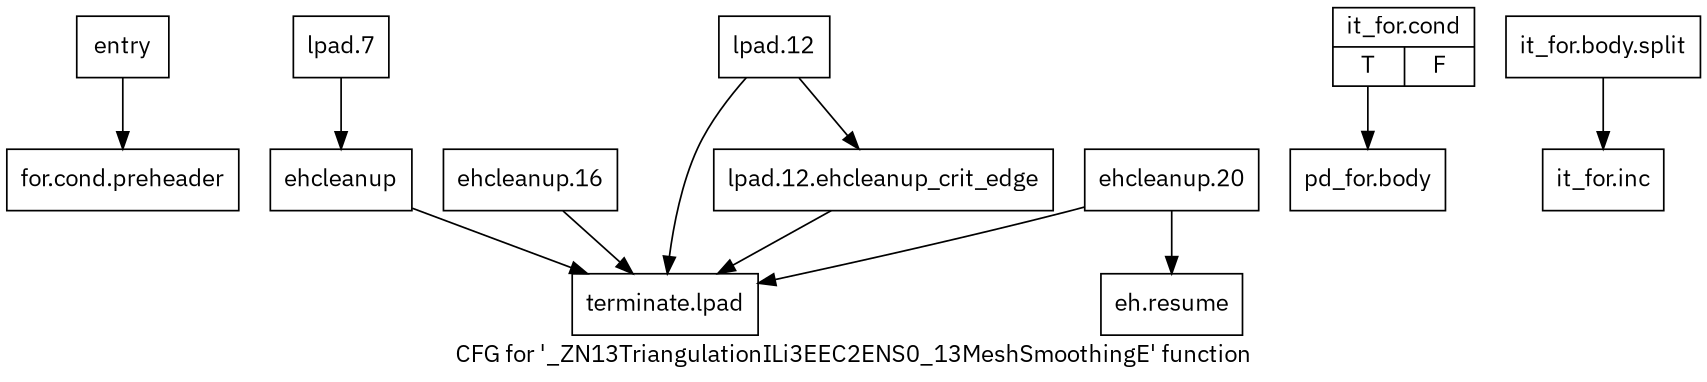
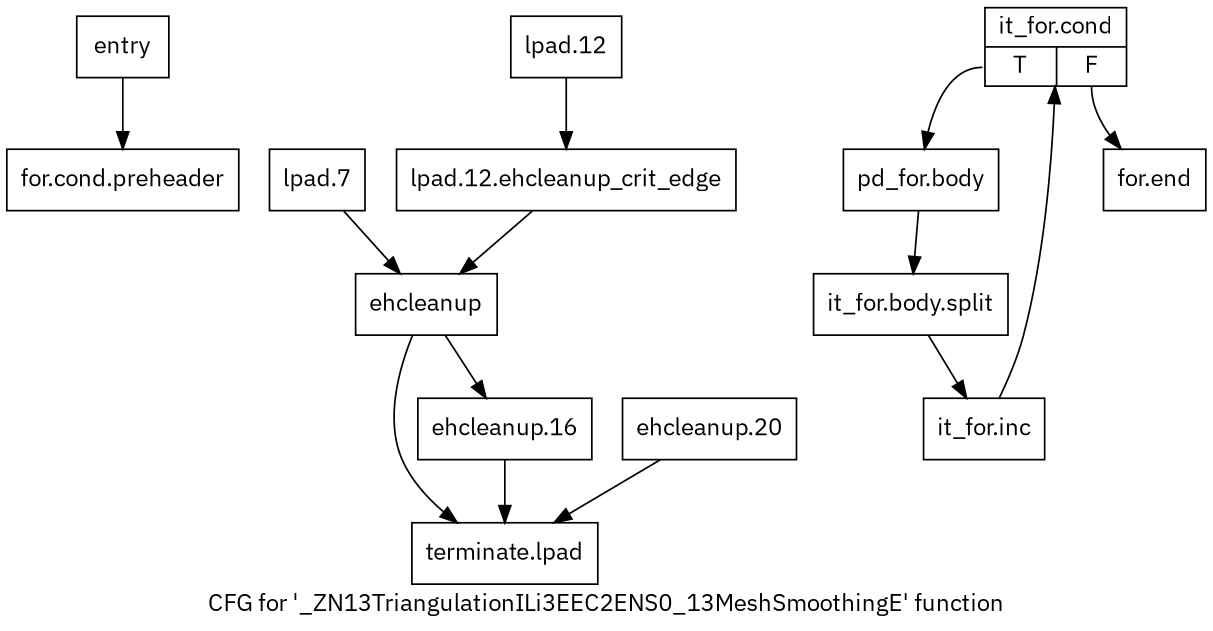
edge "lpad.12" -> "terminate.lpad": removed
node "for.end": added
edge "pd_for.body" -> "it_for.body.split": added
edge "lpad.12.ehcleanup_crit_edge" -> "terminate.lpad": now "lpad.12.ehcleanup_crit_edge" -> "ehcleanup"
edge "it_for.inc" -> "it_for.cond": added
node "eh.resume": removed
edge "ehcleanup" -> "ehcleanup.16": added
